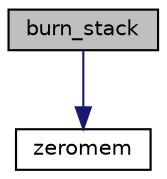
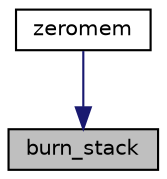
edge "burn_stack" -> "zeromem": reversed
